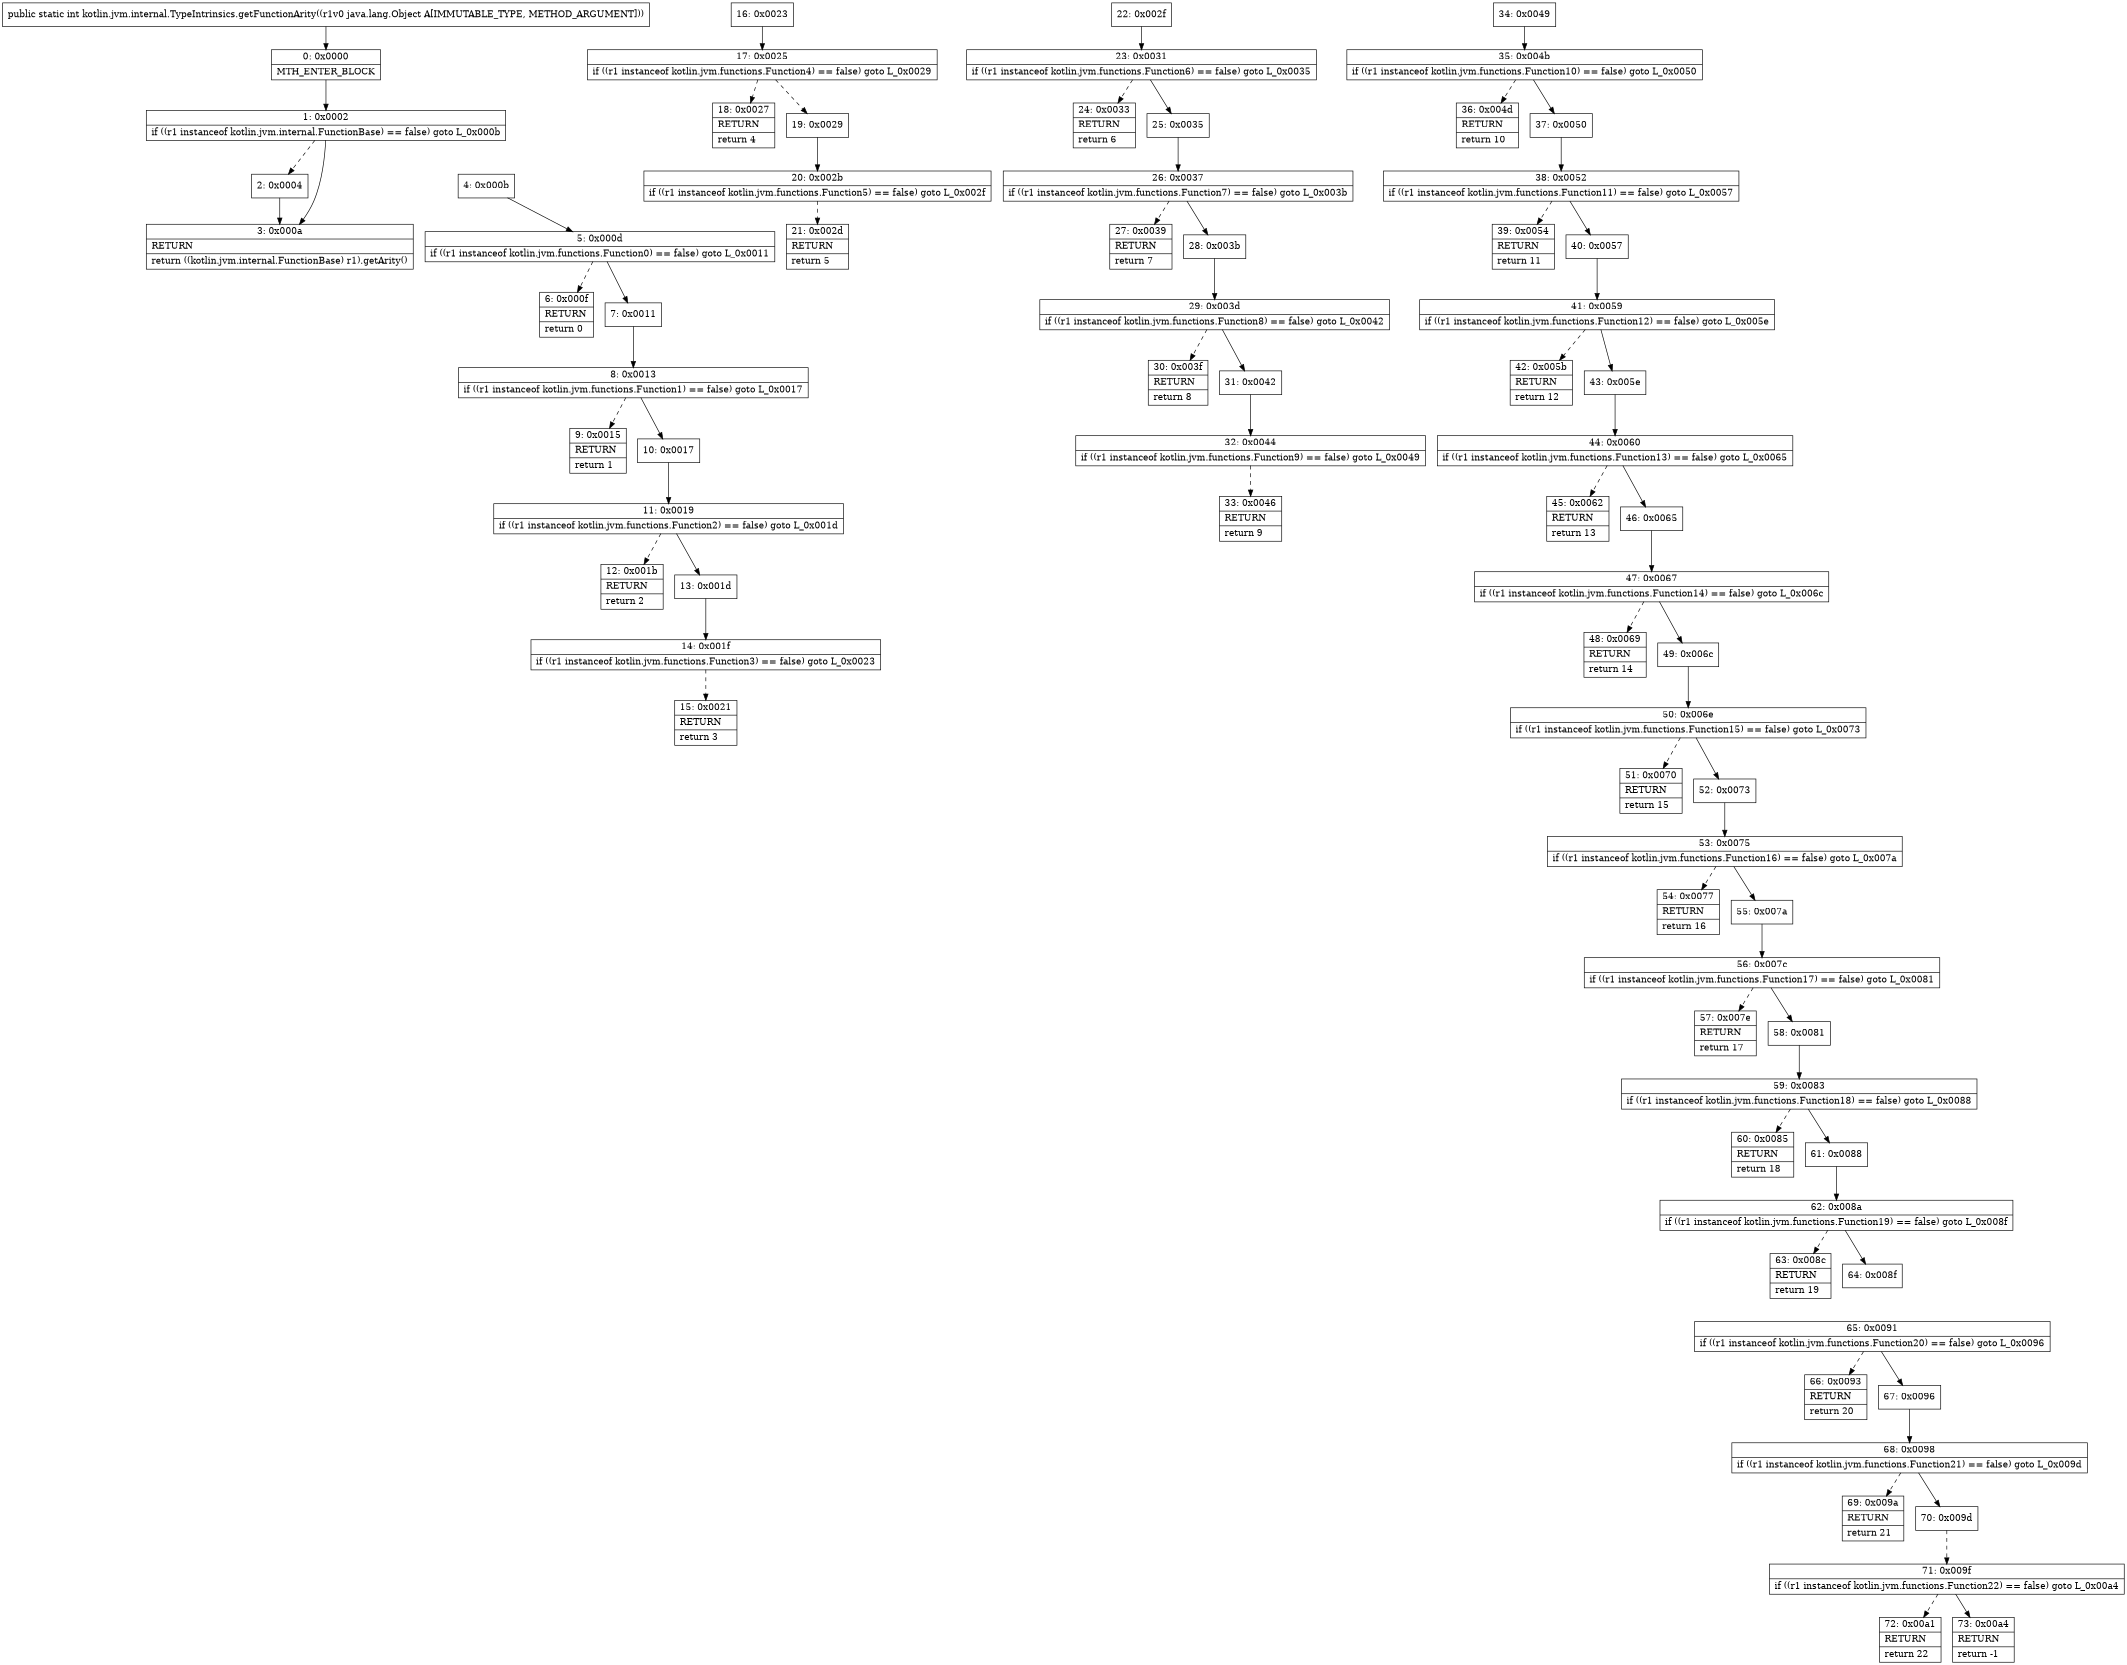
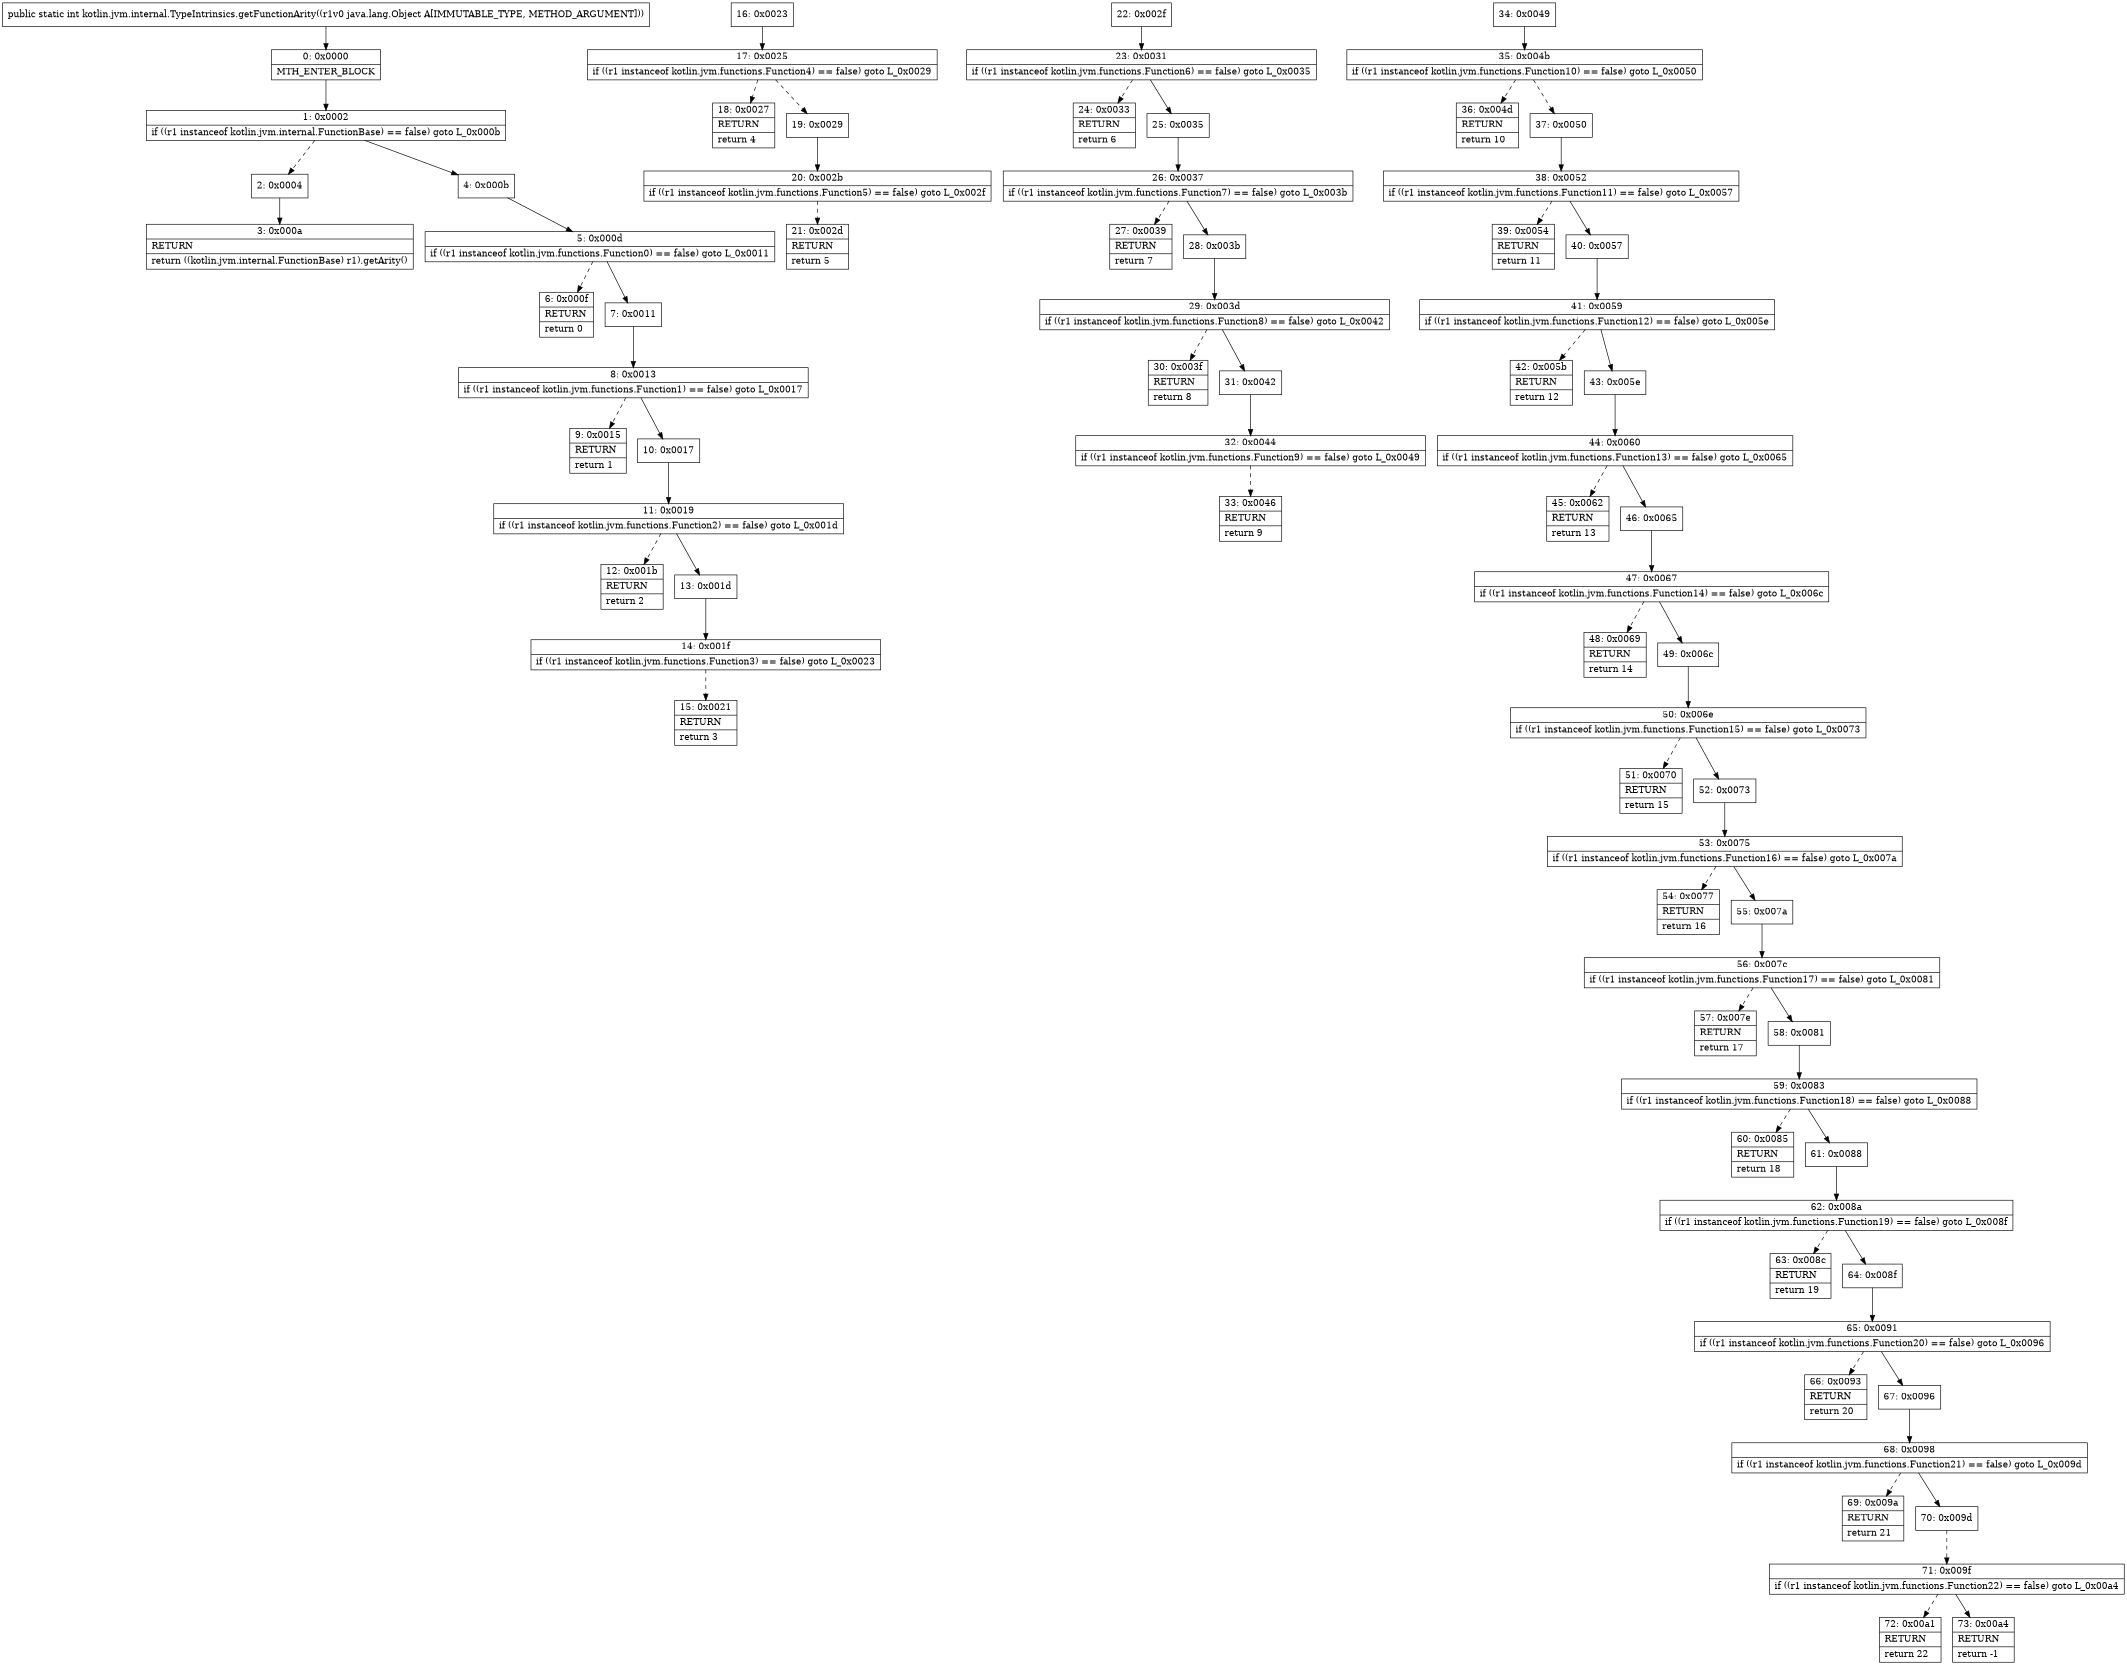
edge "35: 0x004b" -> "37: 0x0050": style solid -> dashed
edge "1: 0x0002" -> "3: 0x000a": now "1: 0x0002" -> "4: 0x000b"
edge "64: 0x008f" -> "65: 0x0091": added
